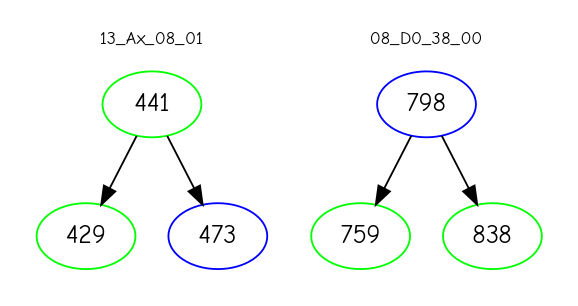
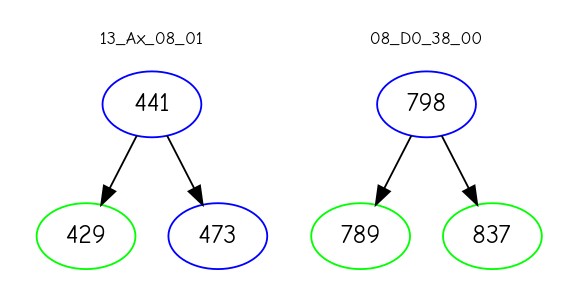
node "441": color green -> blue
node "759": label "759" -> "789"
node "838": label "838" -> "837"
